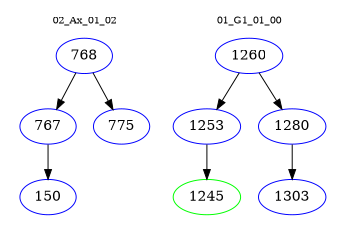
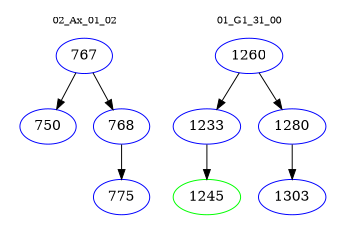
cluster "01_G1_01_00": label "01_G1_01_00" -> "01_G1_31_00"
edge "768" -> "767": reversed
node "1253": label "1253" -> "1233"
node "150": label "150" -> "750"
